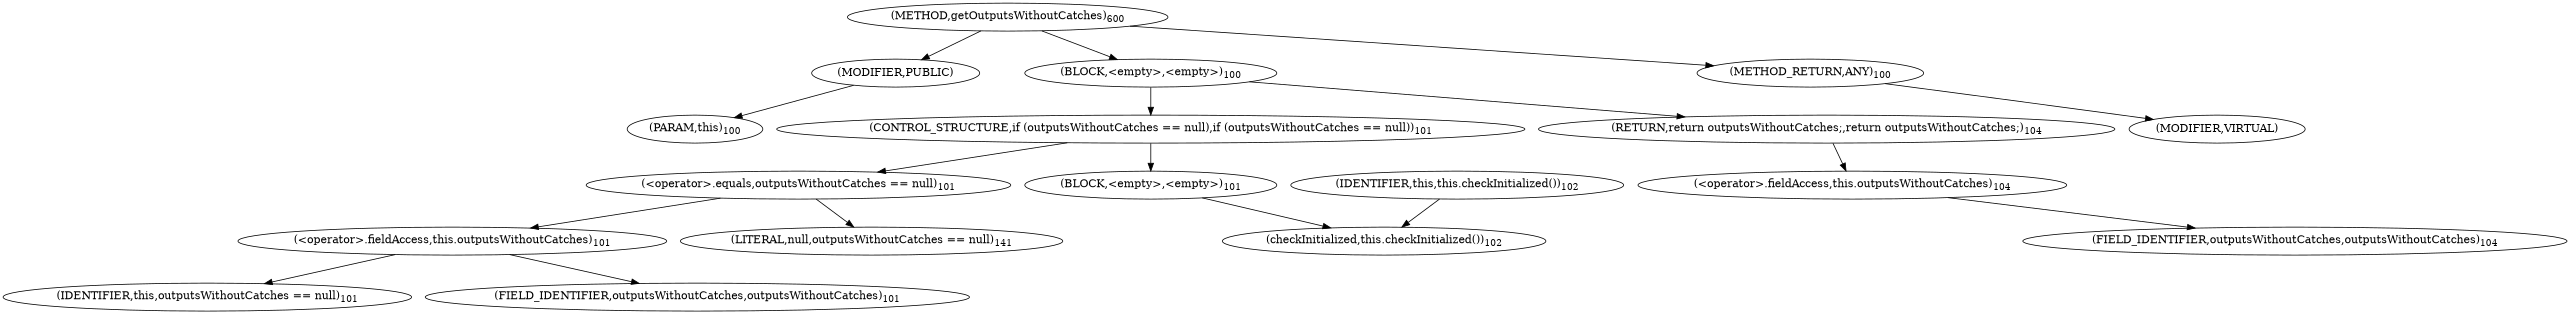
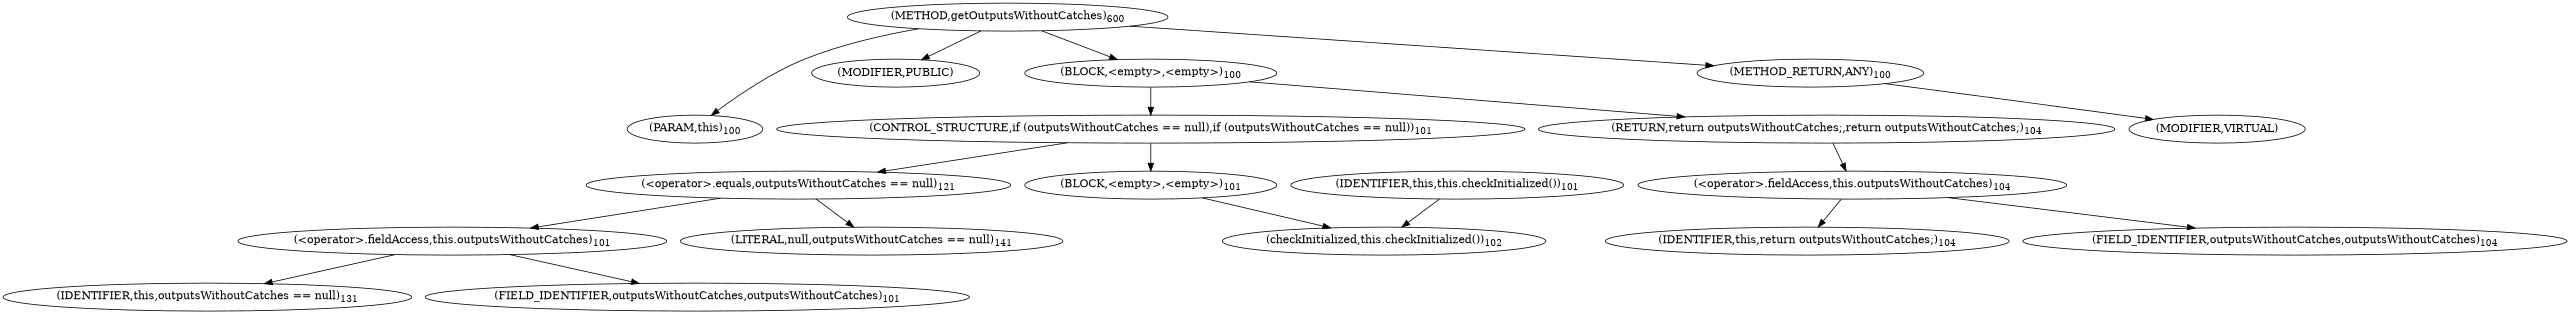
edge "(MODIFIER,PUBLIC)" -> "(PARAM,this)": now "(METHOD,getOutputsWithoutCatches)" -> "(PARAM,this)"
node "(<operator>.equals,outputsWithoutCatches == null)": text "101" -> "121"
node "(IDENTIFIER,this,this.checkInitialized())": text "102" -> "101"
node "(IDENTIFIER,this,return outputsWithoutCatches;)": added
node "(IDENTIFIER,this,outputsWithoutCatches == null)": text "101" -> "131"
